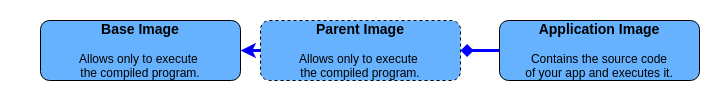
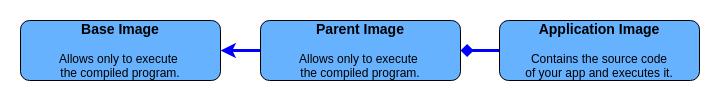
node "Base Image Allows only to execute the compiled program.": moved (141, 51) -> (121, 51)
node "Parent Image Allows only to execute the compiled program.": style dashed -> solid
